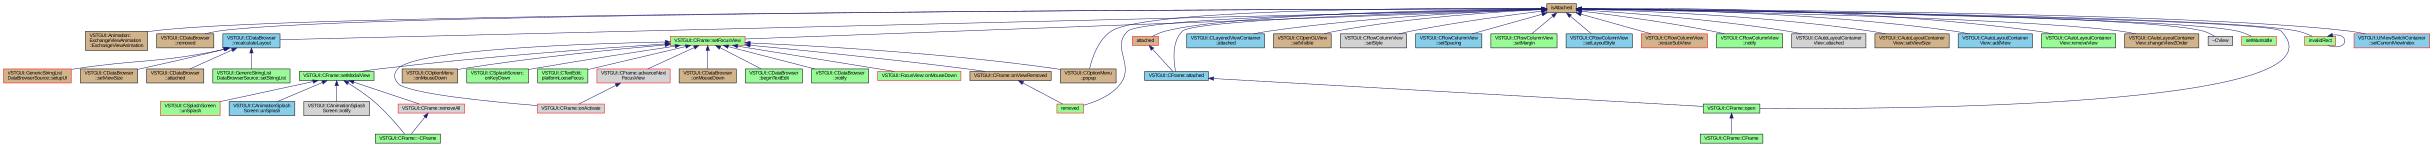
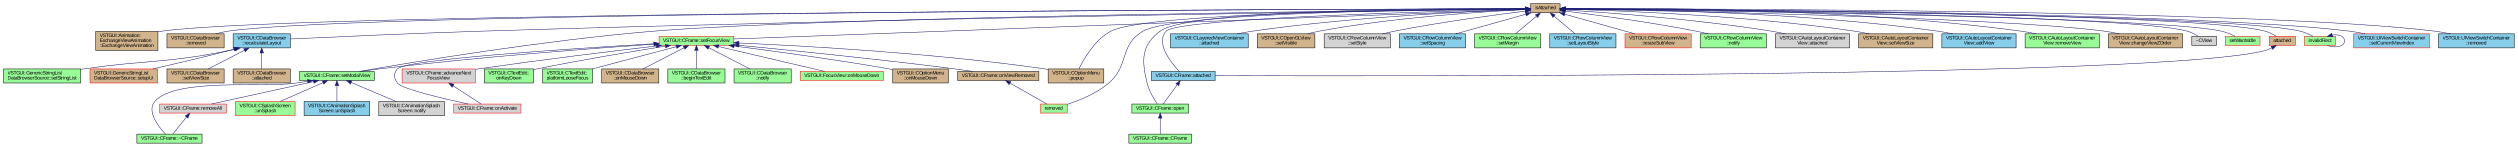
edge "VSTGUI::CFrame::setModalView" -> "isAttached": added
node "VSTGUI::UIViewSwitchContainer ::removed": added
node "VSTGUI::CSplashScreen:: onKeyDown": label "VSTGUI::CSplashScreen:: onKeyDown" -> "VSTGUI::CTextEdit:: onKeyDown"
